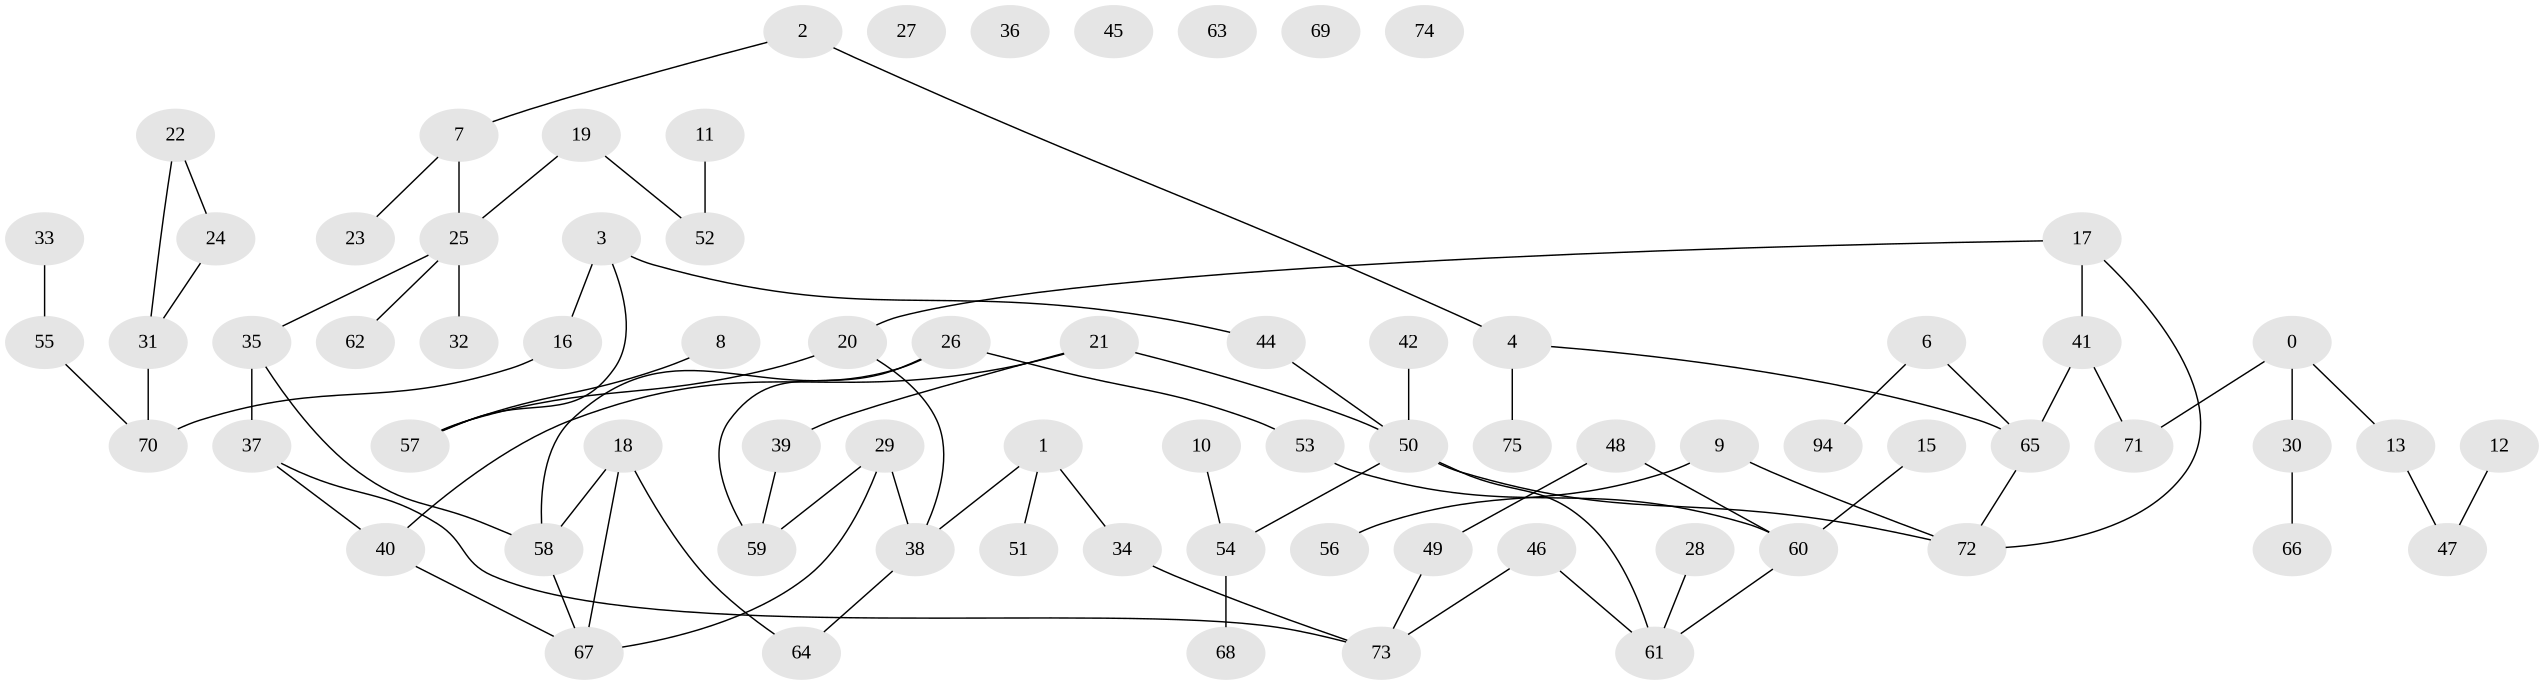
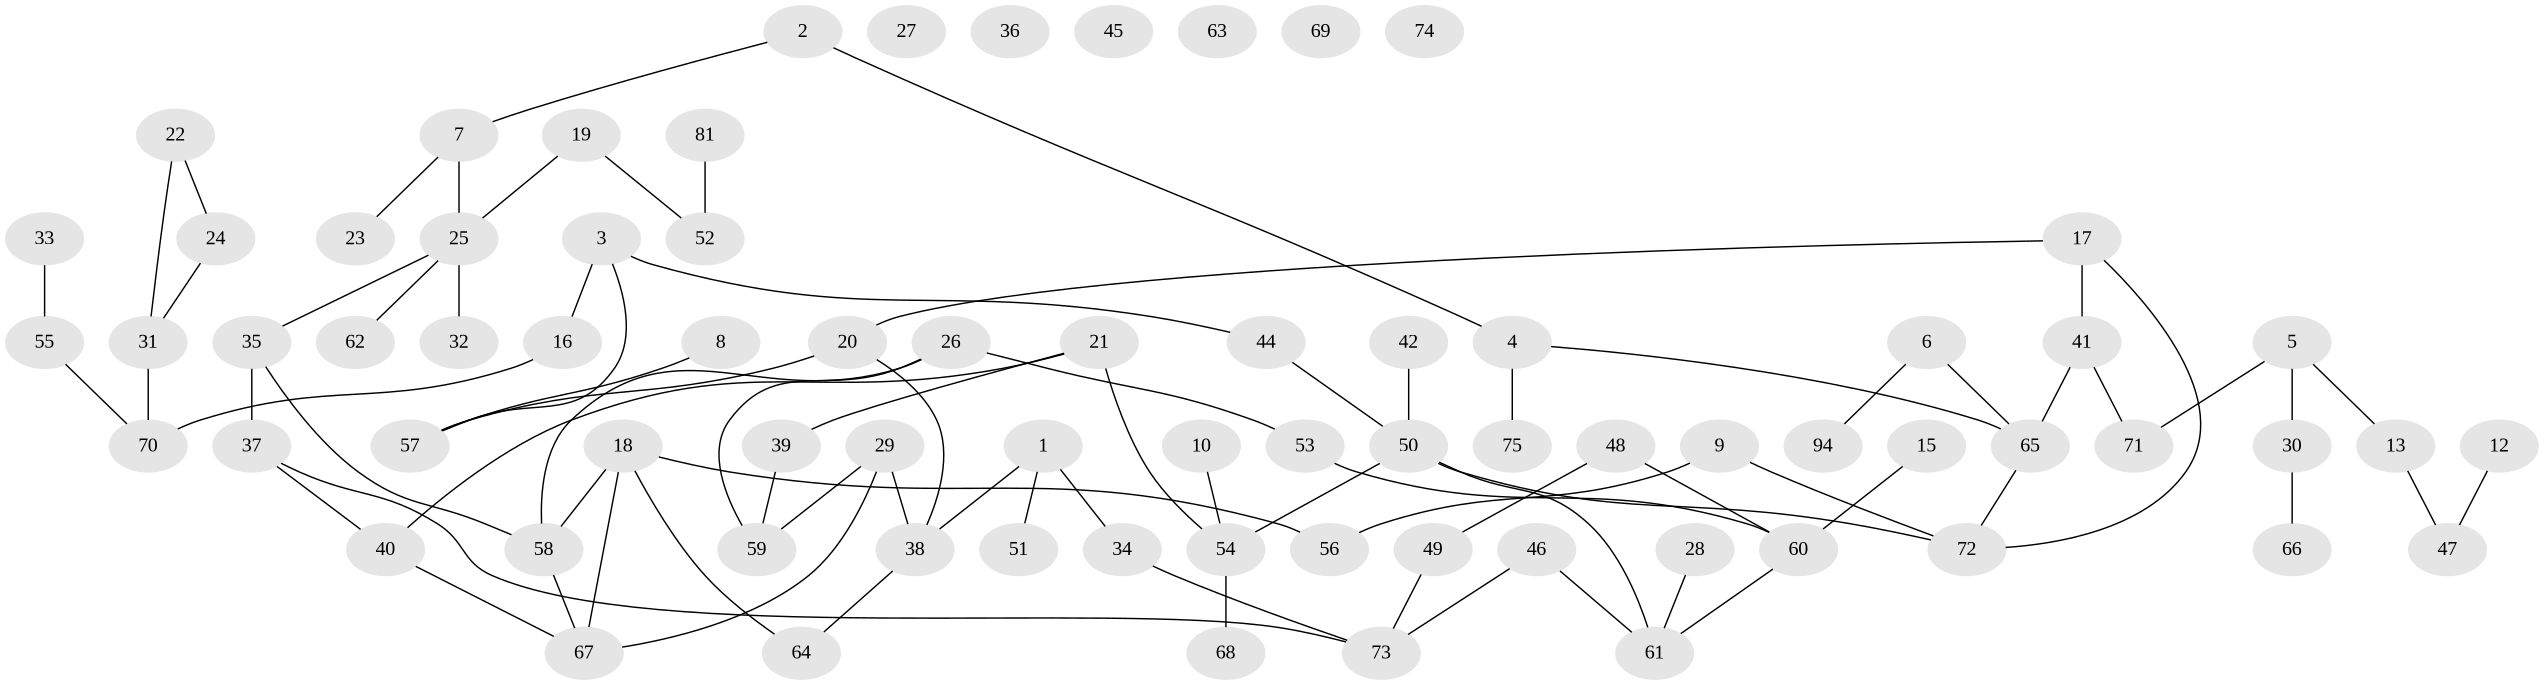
node "11": label "11" -> "81"
node "0": label "0" -> "5"
edge "21" -- "50": now "21" -- "54"
edge "18" -- "56": added
